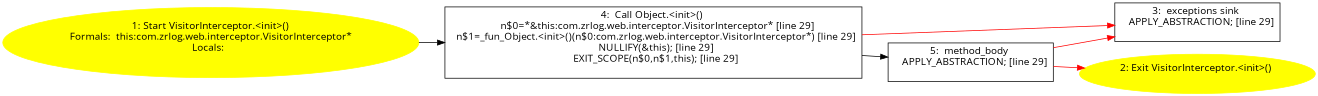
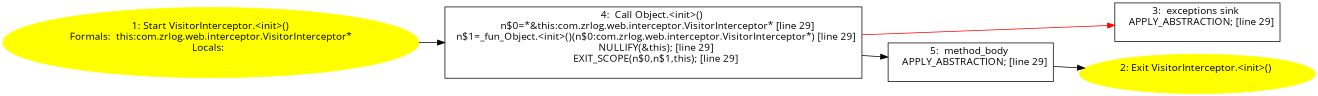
edge "5:  method_body APPLY_ABSTRACTION; [line 29]" -> "3:  exceptions sink APPLY_ABSTRACTION; [line 29]": removed
edge "5:  method_body APPLY_ABSTRACTION; [line 29]" -> "2: Exit VisitorInterceptor.<init>()": color red -> black
